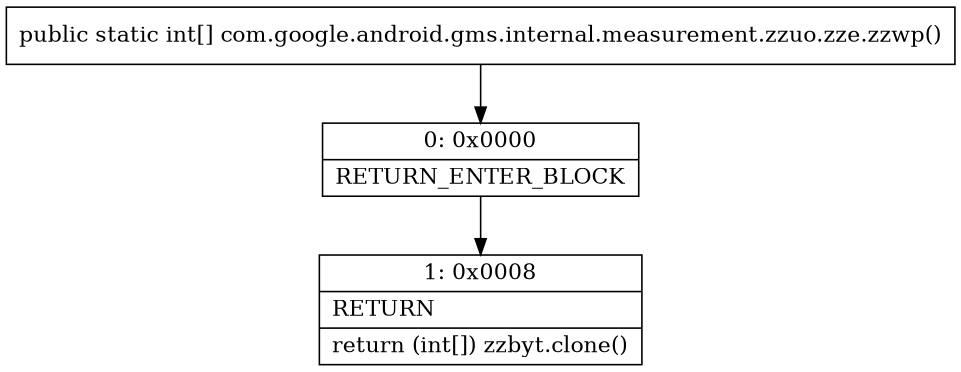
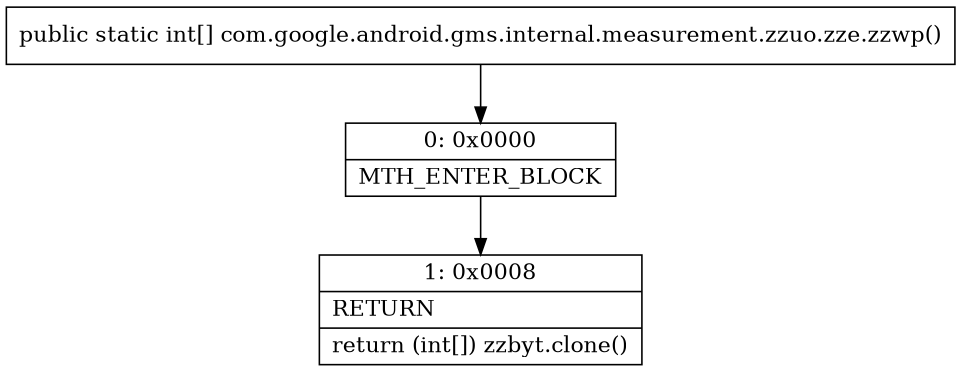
node "0: 0x0000": text "RETURN_ENTER_BLOCK" -> "MTH_ENTER_BLOCK"
